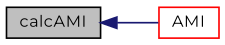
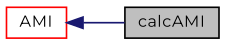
edge "AMI" -> "calcAMI": reversed
